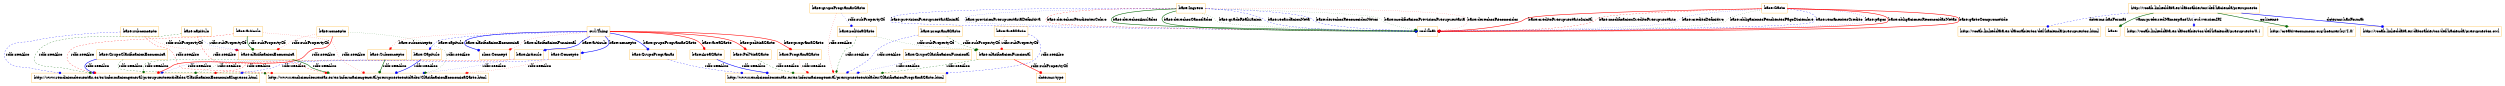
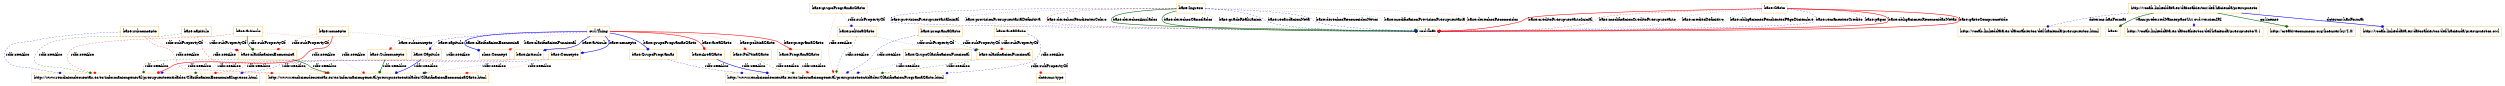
edge "owl:Thing" -> "base:Pol?ticaGasto": style bold -> dotted
edge "base:politicaGasto" -> "base:clasificacionFuncional": color darkgreen -> blue
node "base:GrupoClasificacionEconomica": removed
edge "base:clasificacionFuncional" -> "dcterms:type": style bold -> dotted
